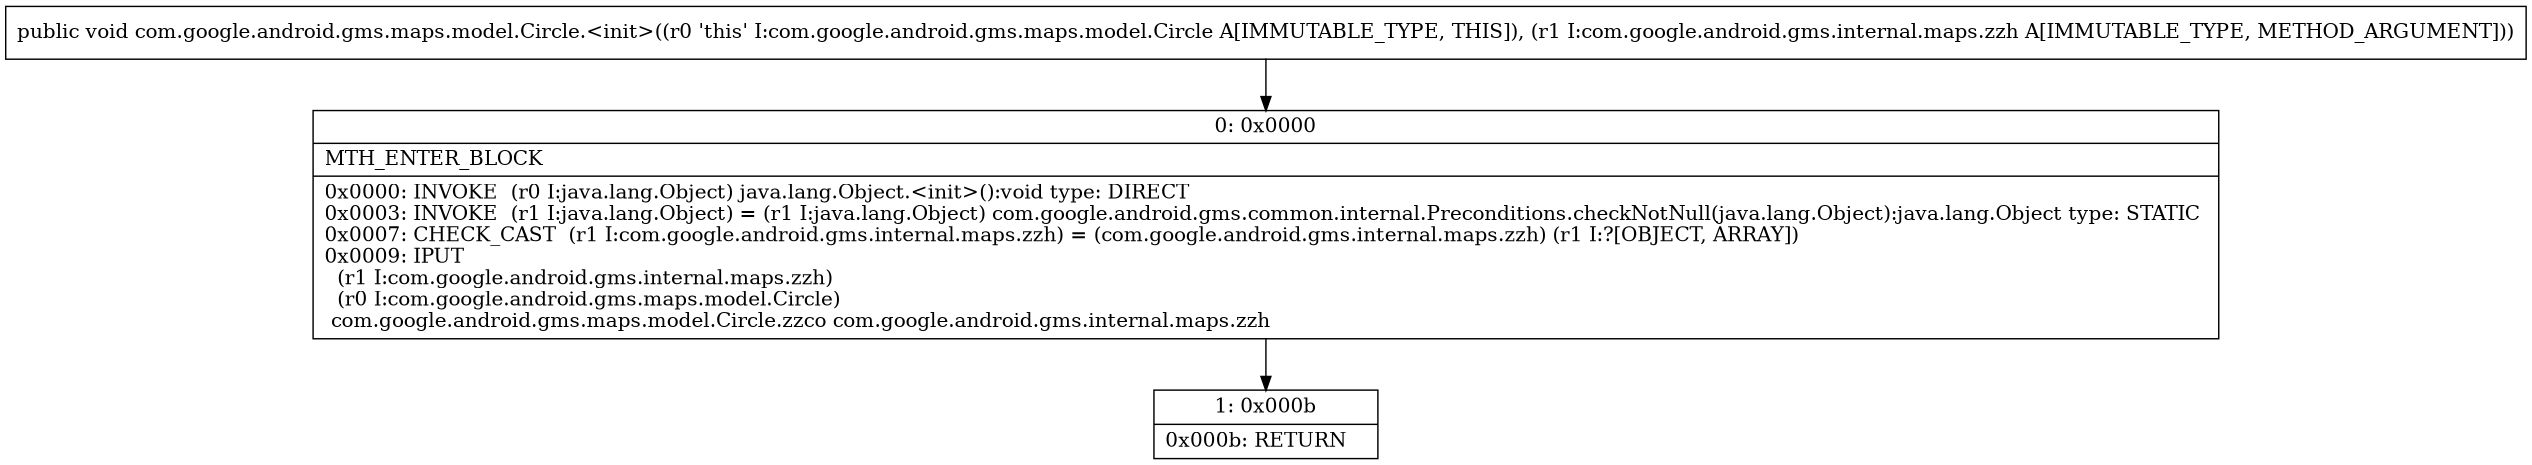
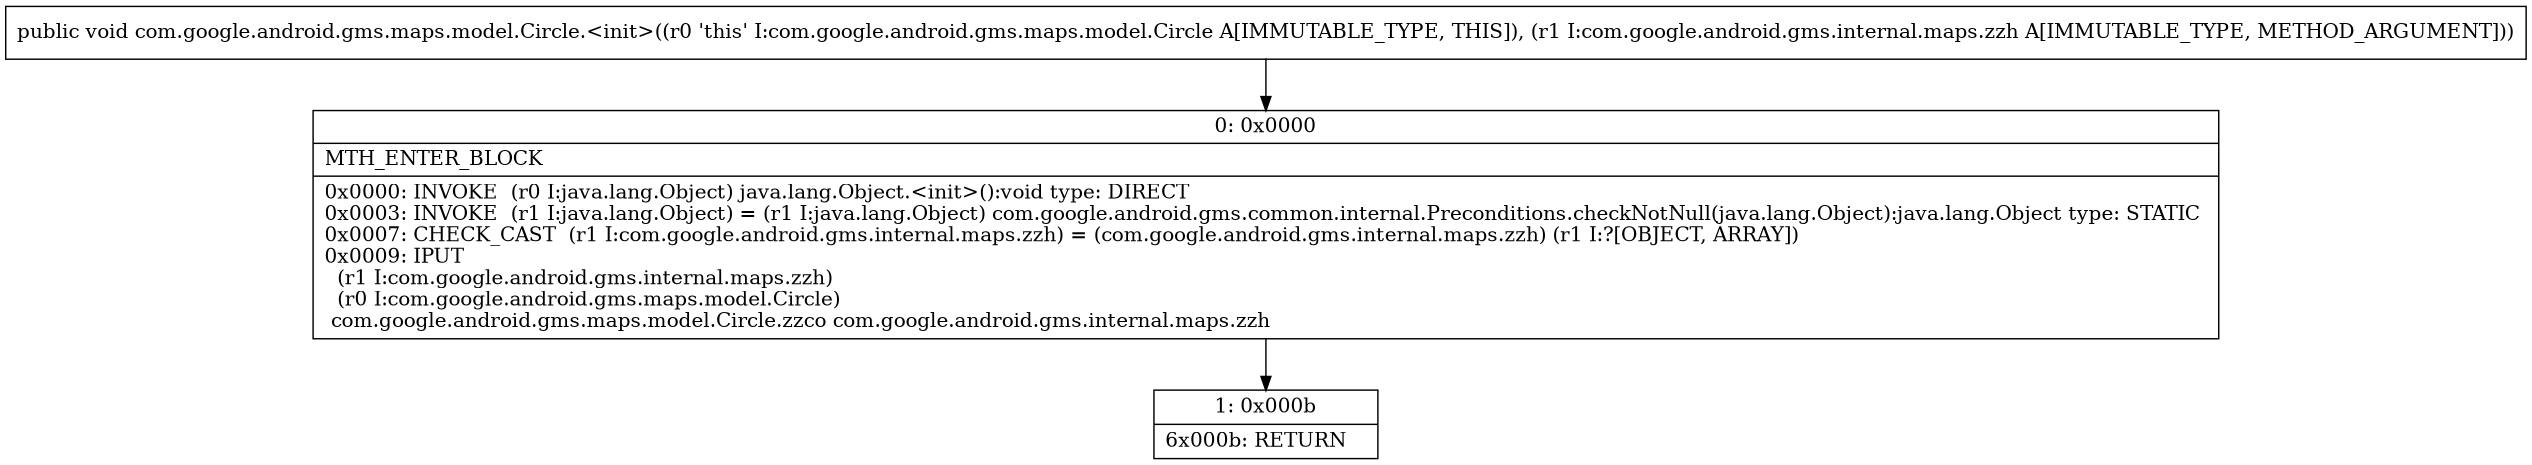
node "1: 0x000b": text "0x000b: RETURN" -> "6x000b: RETURN"
